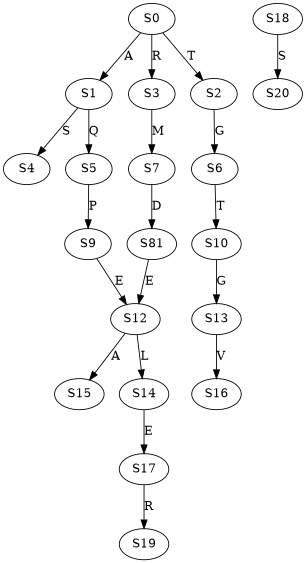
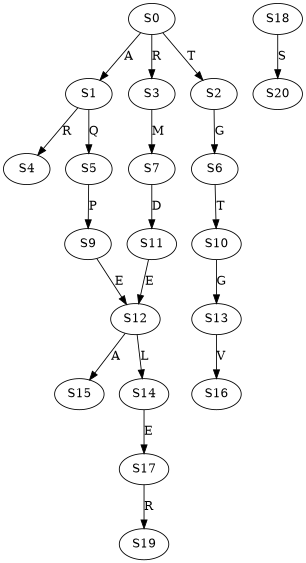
edge "S1" -> "S4": label "S" -> "R"
node "S81": label "S81" -> "S11"
